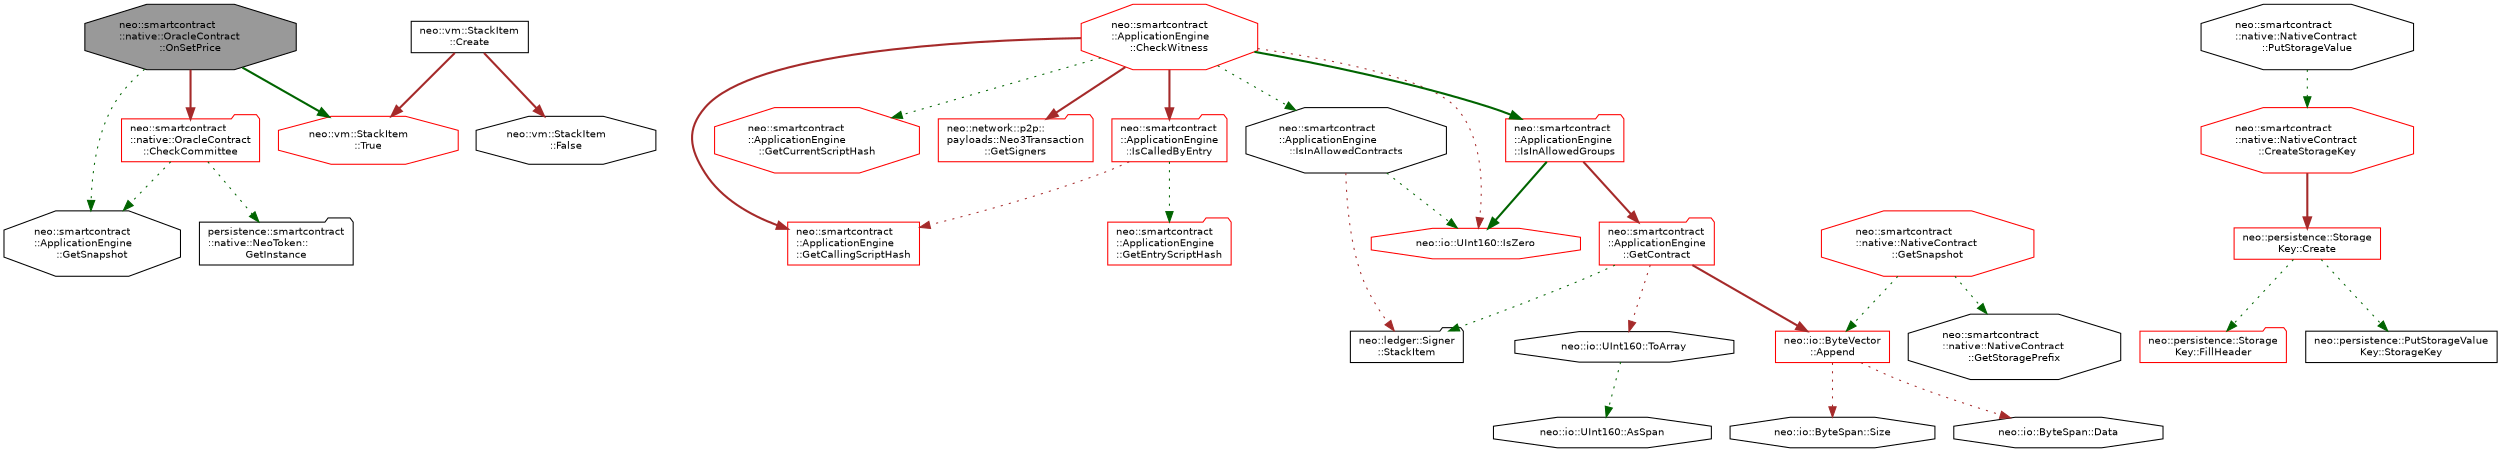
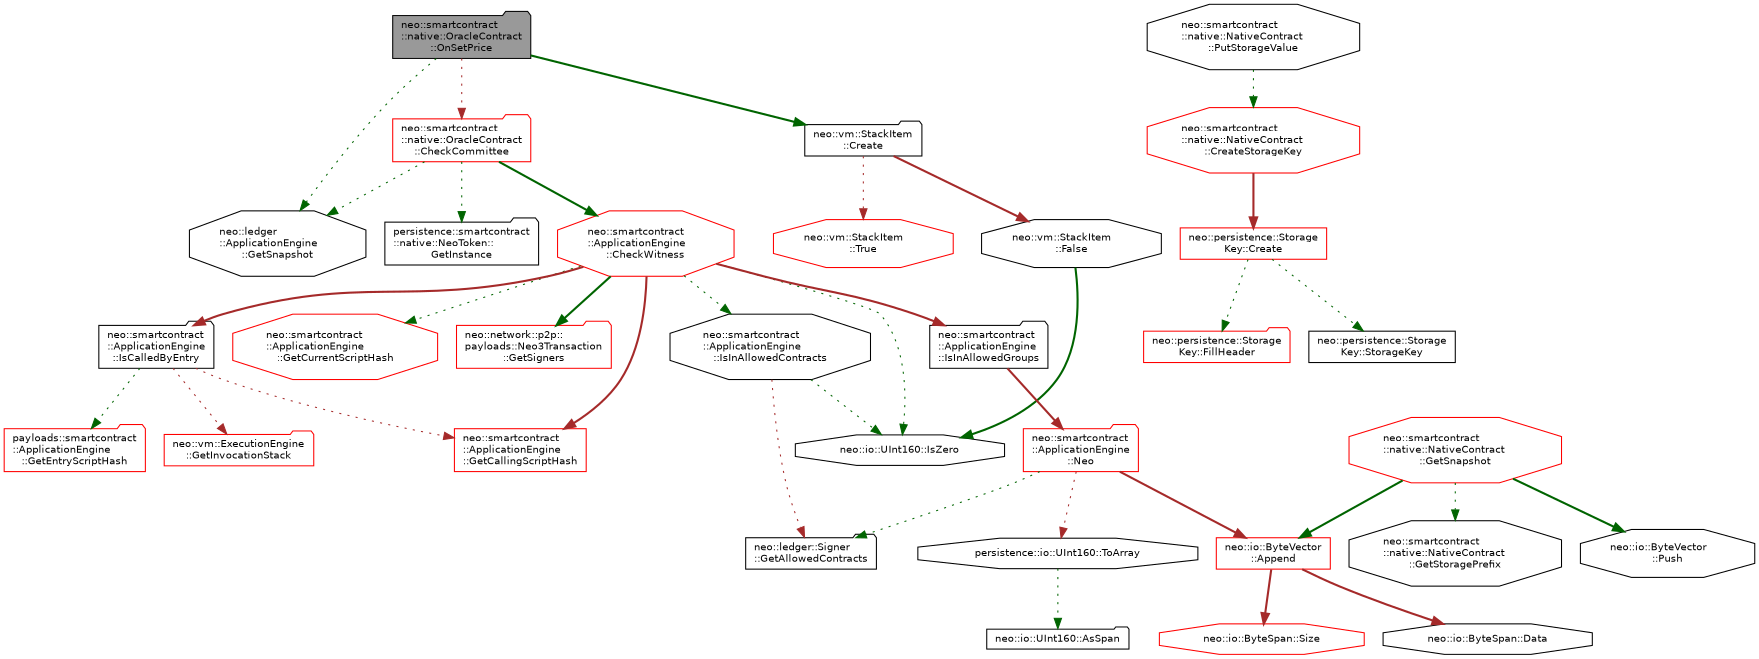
node "neo::smartcontract ::native::OracleContract ::OnSetPrice": shape octagon -> folder
node "neo::vm::StackItem ::Create": shape box -> folder
edge "neo::smartcontract ::ApplicationEngine ::CheckWitness" -> "neo::smartcontract ::ApplicationEngine ::IsInAllowedGroups": color darkgreen -> brown
edge "neo::vm::StackItem ::Create" -> "neo::vm::StackItem ::True": style bold -> dotted
edge "neo::smartcontract ::native::OracleContract ::OnSetPrice" -> "neo::smartcontract ::native::OracleContract ::CheckCommittee": style bold -> dotted
edge "neo::smartcontract ::native::OracleContract ::OnSetPrice" -> "neo::vm::StackItem ::True": now "neo::smartcontract ::native::OracleContract ::OnSetPrice" -> "neo::vm::StackItem ::Create"
edge "neo::smartcontract ::ApplicationEngine ::CheckWitness" -> "neo::network::p2p:: payloads::Neo3Transaction ::GetSigners": color brown -> darkgreen
edge "neo::smartcontract ::ApplicationEngine ::CheckWitness" -> "neo::io::UInt160::IsZero": color brown -> darkgreen
node "neo::smartcontract ::ApplicationEngine ::IsCalledByEntry": color red -> black
node "neo::smartcontract ::ApplicationEngine ::IsInAllowedGroups": color red -> black
edge "neo::smartcontract ::native::OracleContract ::CheckCommittee" -> "neo::smartcontract ::ApplicationEngine ::CheckWitness": added
edge "neo::smartcontract ::ApplicationEngine ::IsInAllowedGroups" -> "neo::io::UInt160::IsZero": now "neo::vm::StackItem ::False" -> "neo::io::UInt160::IsZero"
node "neo::smartcontract ::ApplicationEngine ::GetSnapshot": label "neo::smartcontract ::ApplicationEngine ::GetSnapshot" -> "neo::ledger ::ApplicationEngine ::GetSnapshot"
node "neo::smartcontract ::ApplicationEngine ::GetEntryScriptHash": label "neo::smartcontract ::ApplicationEngine ::GetEntryScriptHash" -> "payloads::smartcontract ::ApplicationEngine ::GetEntryScriptHash"
node "neo::io::UInt160::IsZero": color red -> black
node "neo::smartcontract ::ApplicationEngine ::GetContract": label "neo::smartcontract ::ApplicationEngine ::GetContract" -> "neo::smartcontract ::ApplicationEngine ::Neo"
edge "neo::smartcontract ::native::NativeContract ::GetSnapshot" -> "neo::io::ByteVector ::Append": style dotted -> bold
node "neo::ledger::Signer ::StackItem": label "neo::ledger::Signer ::StackItem" -> "neo::ledger::Signer ::GetAllowedContracts"
node "neo::io::UInt160::ToArray": label "neo::io::UInt160::ToArray" -> "persistence::io::UInt160::ToArray"
node "neo::persistence::PutStorageValue Key::StorageKey": label "neo::persistence::PutStorageValue Key::StorageKey" -> "neo::persistence::Storage Key::StorageKey"
edge "neo::io::ByteVector ::Append" -> "neo::io::ByteSpan::Size": style dotted -> bold
edge "neo::io::ByteVector ::Append" -> "neo::io::ByteSpan::Data": style dotted -> bold
node "neo::io::UInt160::AsSpan": shape octagon -> folder
node "neo::io::ByteSpan::Size": color black -> red
node "neo::vm::ExecutionEngine ::GetInvocationStack": added
node "neo::io::ByteVector ::Push": added
